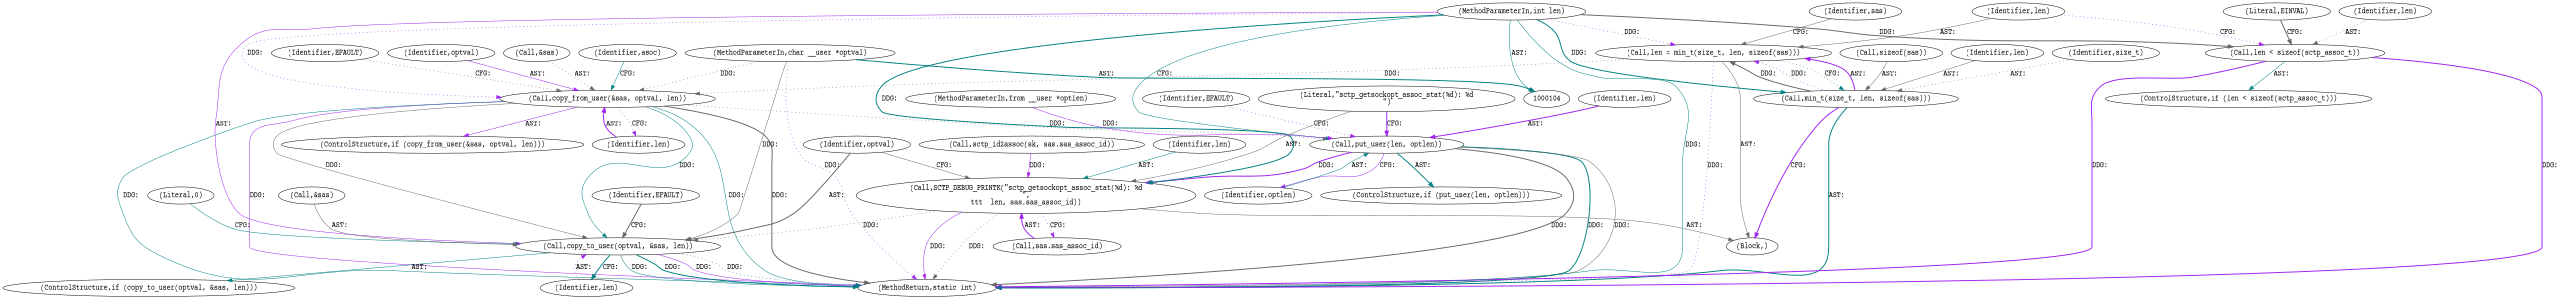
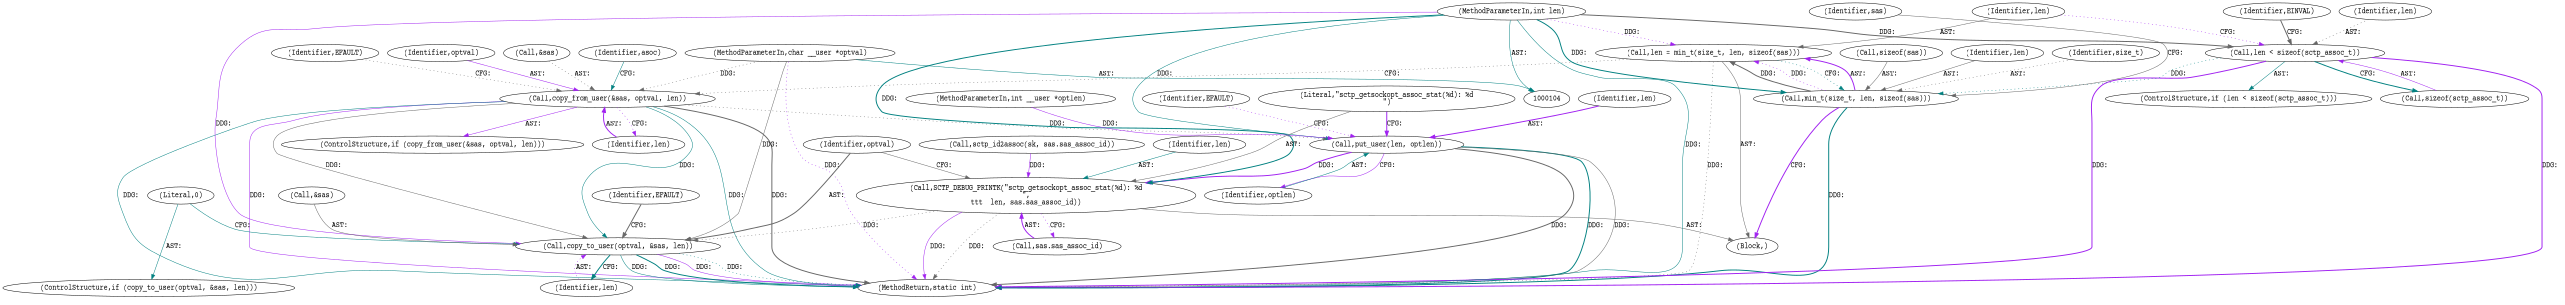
node "(Literal,EINVAL)": label "(Literal,EINVAL)" -> "(Identifier,EINVAL)"
edge "(MethodParameterIn,int len)" -> "(Call,copy_from_user(&sas, optval, len))": removed, label "DDG:"
edge "(Identifier,sas)" -> "(Call,len = min_t(size_t, len, sizeof(sas)))": now "(Identifier,sas)" -> "(Call,min_t(size_t, len, sizeof(sas)))"
edge "(MethodParameterIn,int len)" -> "(Call,put_user(len, optlen))": label "CFG: " -> "DDG: "
edge "(Call,len = min_t(size_t, len, sizeof(sas)))" -> "(Call,copy_from_user(&sas, optval, len))": label "DDG: " -> "CFG: "
edge "(MethodParameterIn,char __user *optval)" -> "1000104": style bold -> solid
edge "(Call,len < sizeof(sctp_assoc_t))" -> "(Call,min_t(size_t, len, sizeof(sas)))": added, label "DDG:"
node "(MethodParameterIn,from __user *optlen)": label "(MethodParameterIn,from __user *optlen)" -> "(MethodParameterIn,int __user *optlen)"
node "(Call,sizeof(sctp_assoc_t))": added
edge "(MethodParameterIn,int len)" -> "(Call,copy_to_user(optval, &sas, len))": label "AST: " -> "DDG: "
node "(ControlStructure,if (put_user(len, optlen)))": removed
edge "(Call,min_t(size_t, len, sizeof(sas)))" -> "(MethodReturn,static int)": label "AST: " -> "DDG: "
edge "(Call,copy_to_user(optval, &sas, len))" -> "(ControlStructure,if (copy_to_user(optval, &sas, len)))": now "(Literal,0)" -> "(ControlStructure,if (copy_to_user(optval, &sas, len)))"
edge "(Call,len = min_t(size_t, len, sizeof(sas)))" -> "(MethodReturn,static int)": color purple -> gray40
